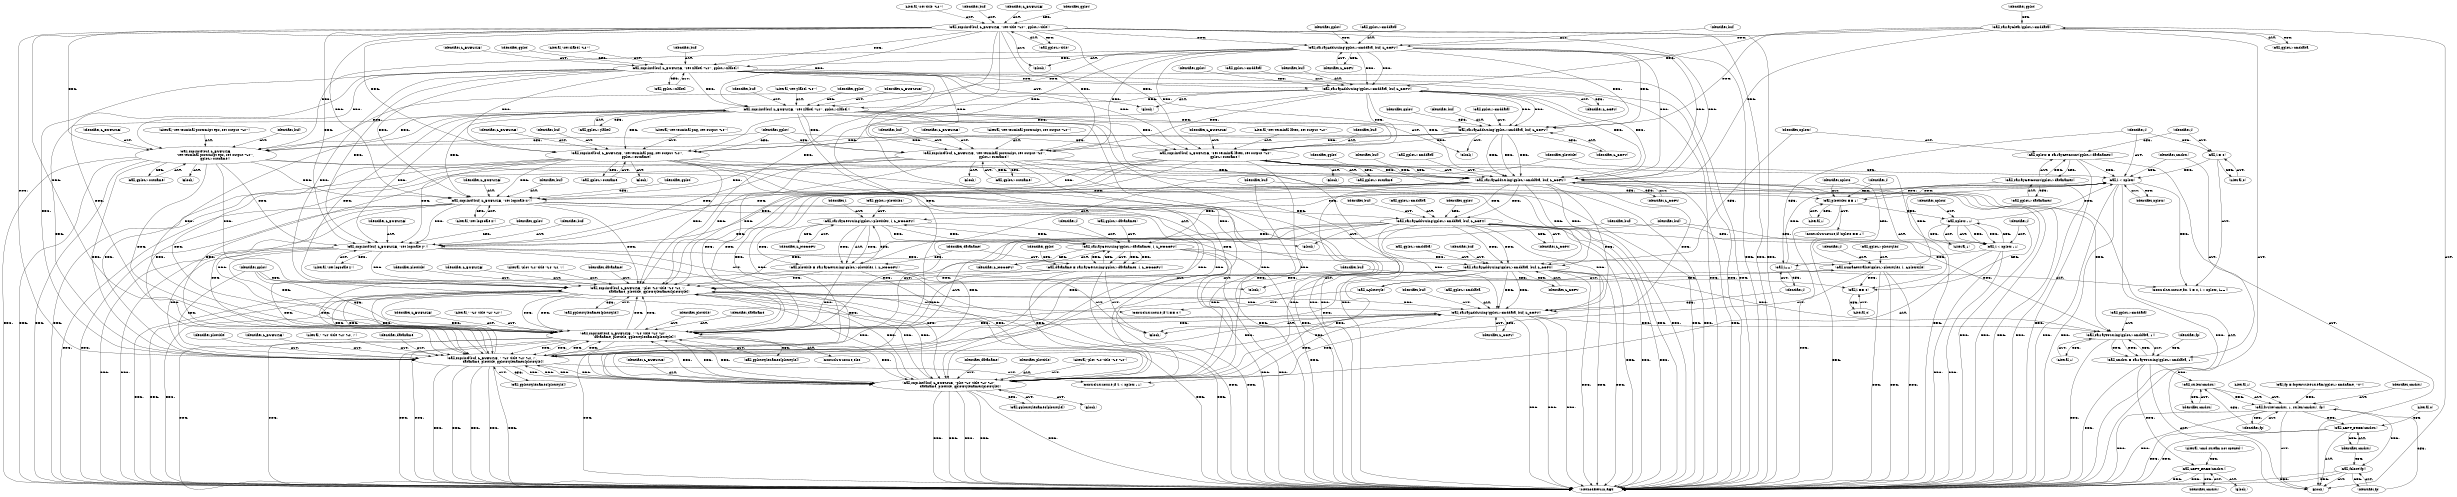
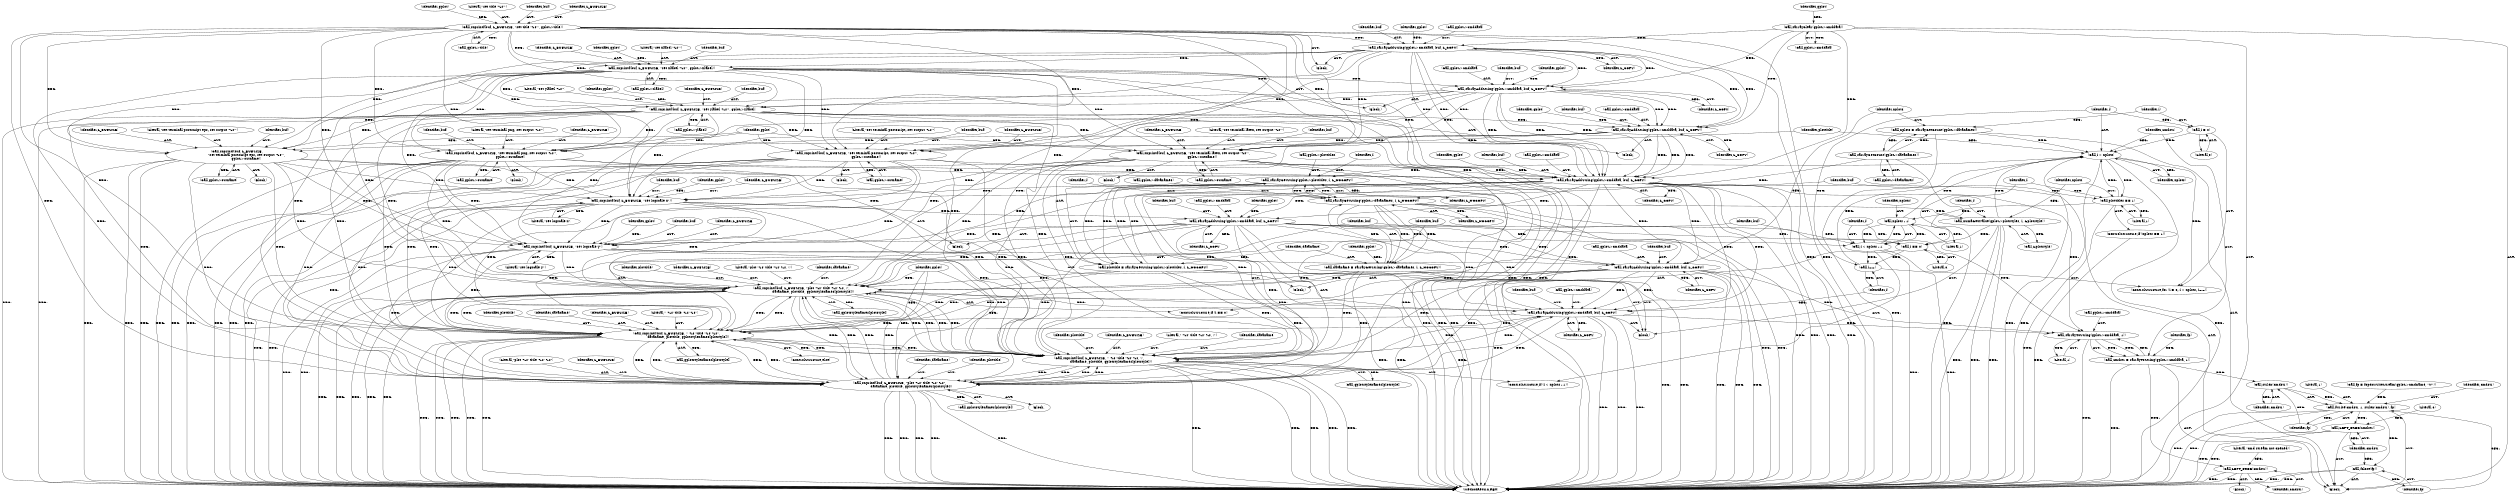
node "(Call,gplot->plotstyles)": removed
edge "(Call,i == 0)" -> "(Call,i++)": added, label "DDG:"
edge "(Call,&plotstyle)" -> "(ControlStructure,if (i == 0))": now "(Call,i == 0)" -> "(ControlStructure,if (i == 0))"
